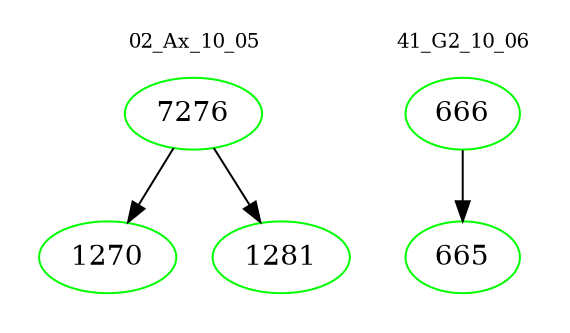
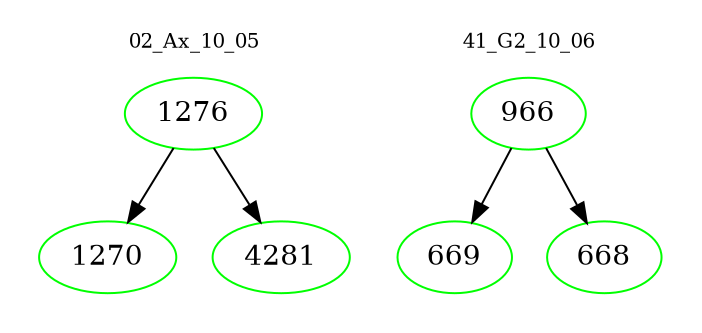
node "7276": label "7276" -> "1276"
node "666": label "666" -> "966"
node "1281": label "1281" -> "4281"
node "665": label "665" -> "669"
node "668": added
